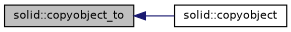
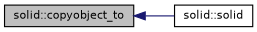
node "solid::copyobject": label "solid::copyobject" -> "solid::solid"
